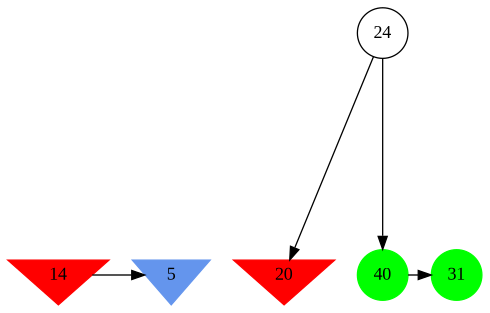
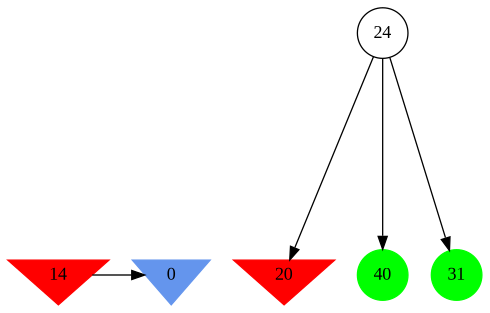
node "5": label "5" -> "0"
edge "40" -> "31": now "24" -> "31"
